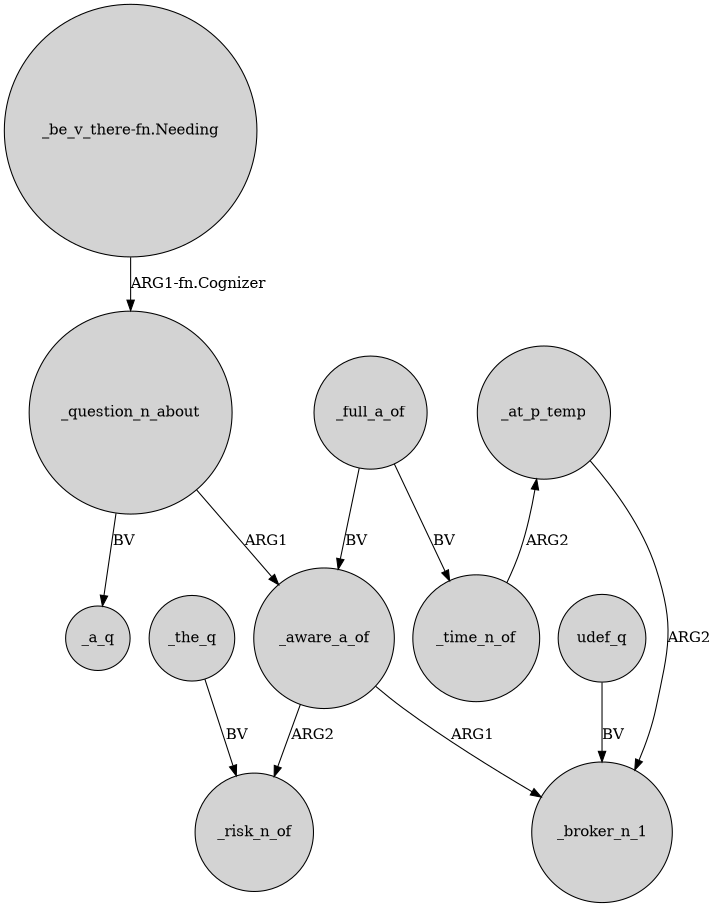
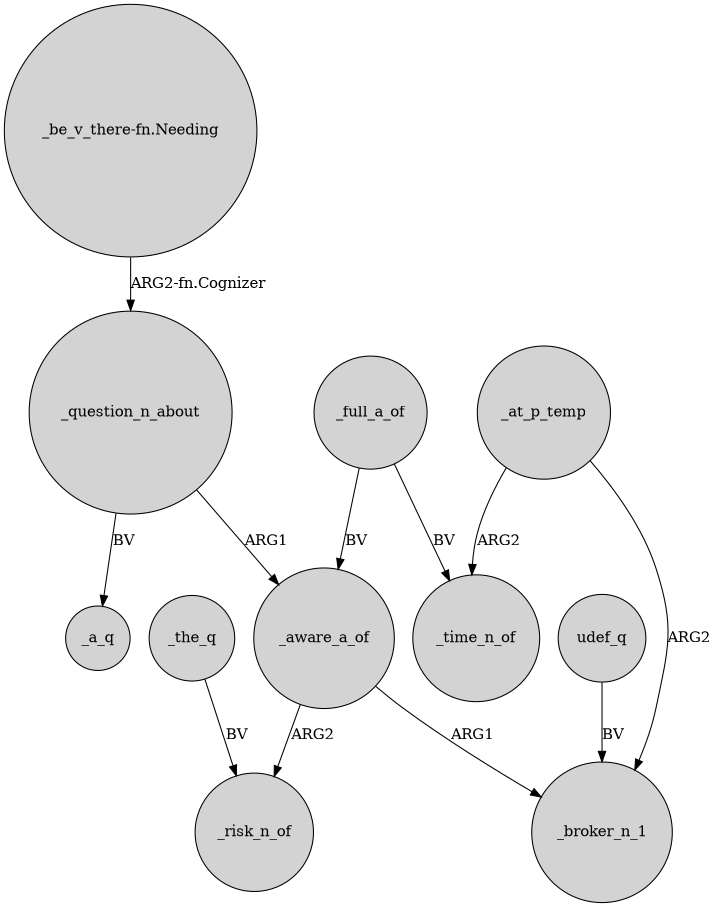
edge "_be_v_there-fn.Needing" -> "_question_n_about": label "ARG1-fn.Cognizer" -> "ARG2-fn.Cognizer"
edge "_time_n_of" -> "_at_p_temp": reversed
